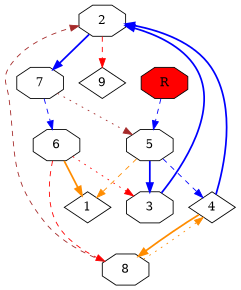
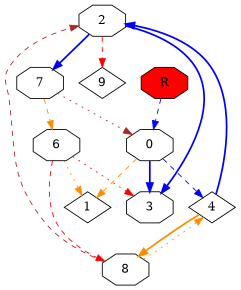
edge "3" -> "2": reversed
edge "7" -> "6": color blue -> darkorange
node "5": label "5" -> "0"
edge "6" -> "1": style bold -> dotted
